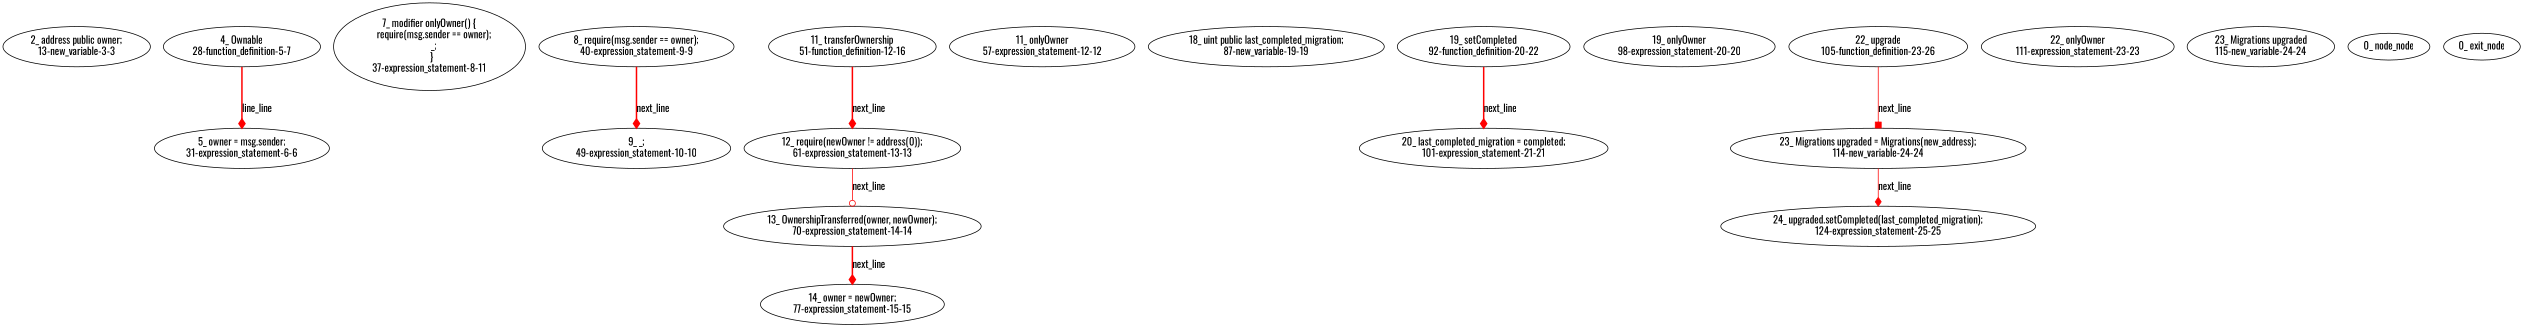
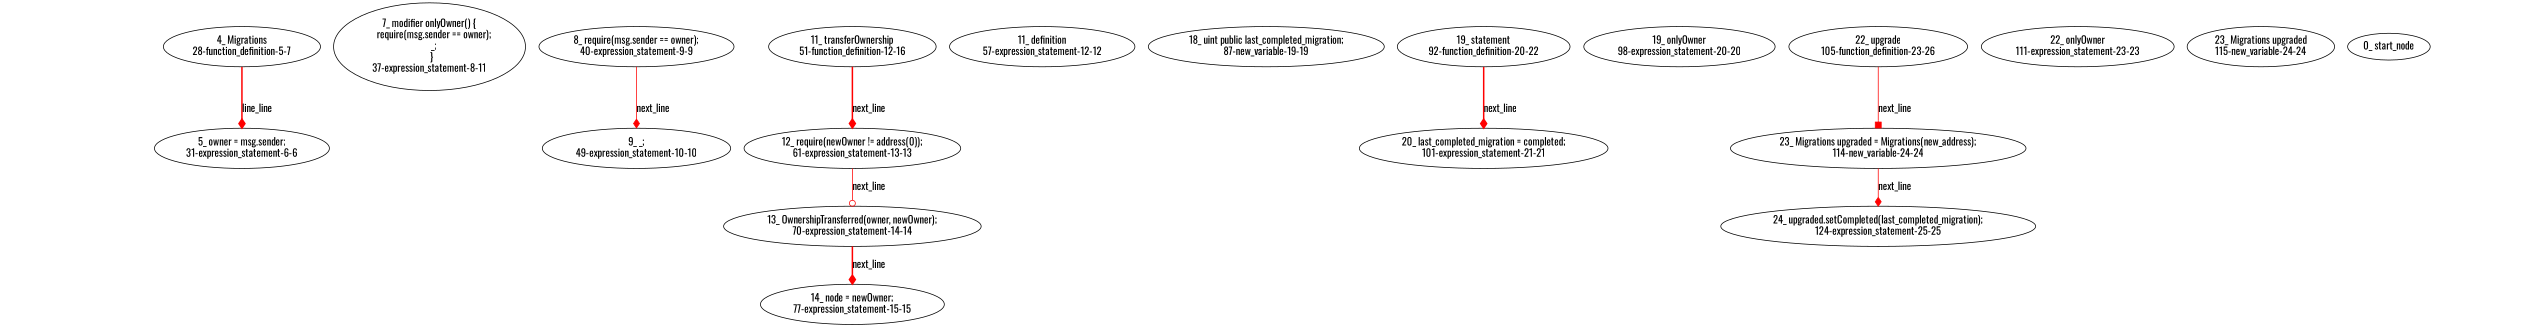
node "2_ address public owner; 13-new_variable-3-3": removed
node "4_ Ownable 28-function_definition-5-7": label "4_ Ownable 28-function_definition-5-7" -> "4_ Migrations 28-function_definition-5-7"
node "11_ onlyOwner 57-expression_statement-12-12": label "11_ onlyOwner 57-expression_statement-12-12" -> "11_ definition 57-expression_statement-12-12"
node "19_ setCompleted 92-function_definition-20-22": label "19_ setCompleted 92-function_definition-20-22" -> "19_ statement 92-function_definition-20-22"
node "0_ node_node": label "0_ node_node" -> "0_ start_node"
node "0_ exit_node": removed
edge "8_ require(msg.sender == owner); 40-expression_statement-9-9" -> "9_ _; 49-expression_statement-10-10": style bold -> solid
node "14_ owner = newOwner; 77-expression_statement-15-15": label "14_ owner = newOwner; 77-expression_statement-15-15" -> "14_ node = newOwner; 77-expression_statement-15-15"
